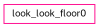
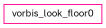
node "look_look_floor0": label "look_look_floor0" -> "vorbis_look_floor0"
